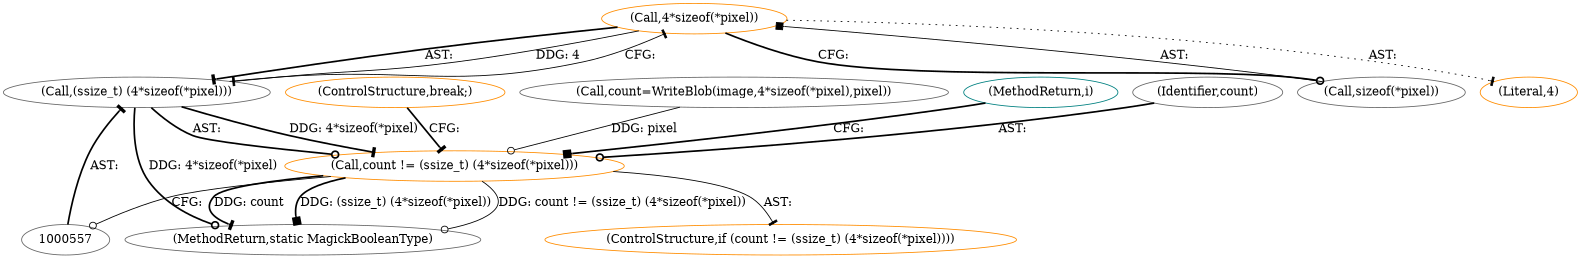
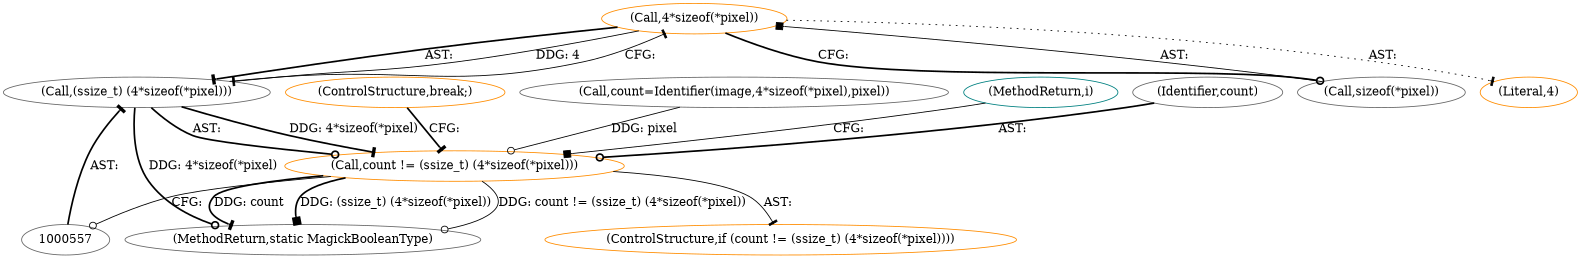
node "(Call,count=WriteBlob(image,4*sizeof(*pixel),pixel))": label "(Call,count=WriteBlob(image,4*sizeof(*pixel),pixel))" -> "(Call,count=Identifier(image,4*sizeof(*pixel),pixel))"
edge "(MethodReturn,i)" -> "(Call,count != (ssize_t) (4*sizeof(*pixel)))": style bold -> solid
